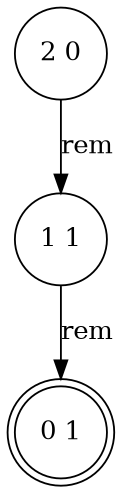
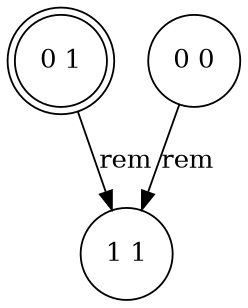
node "2 0": label "2 0" -> "0 0"
edge "1 1" -> "0 1": reversed
